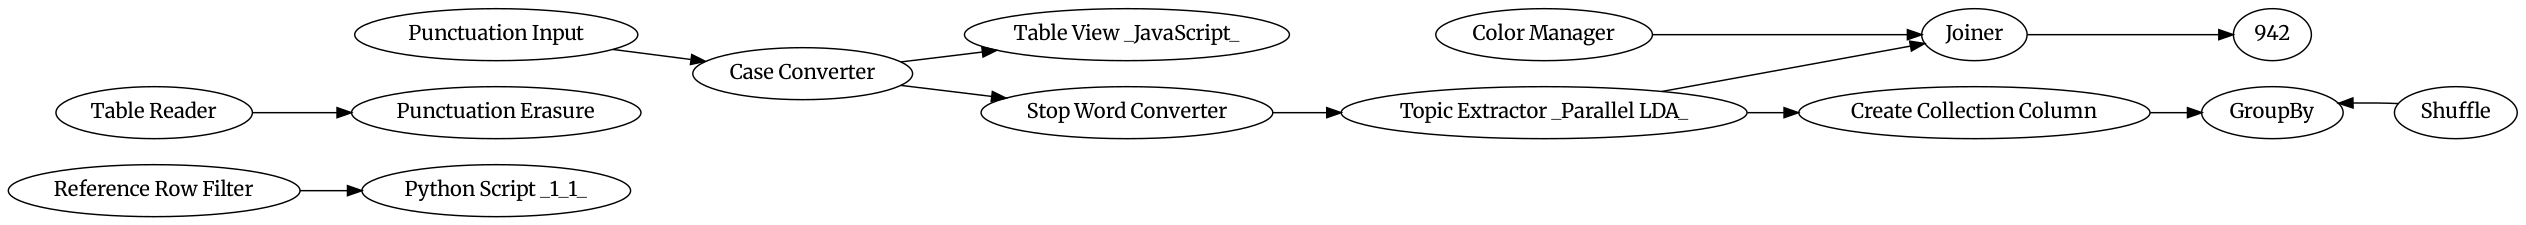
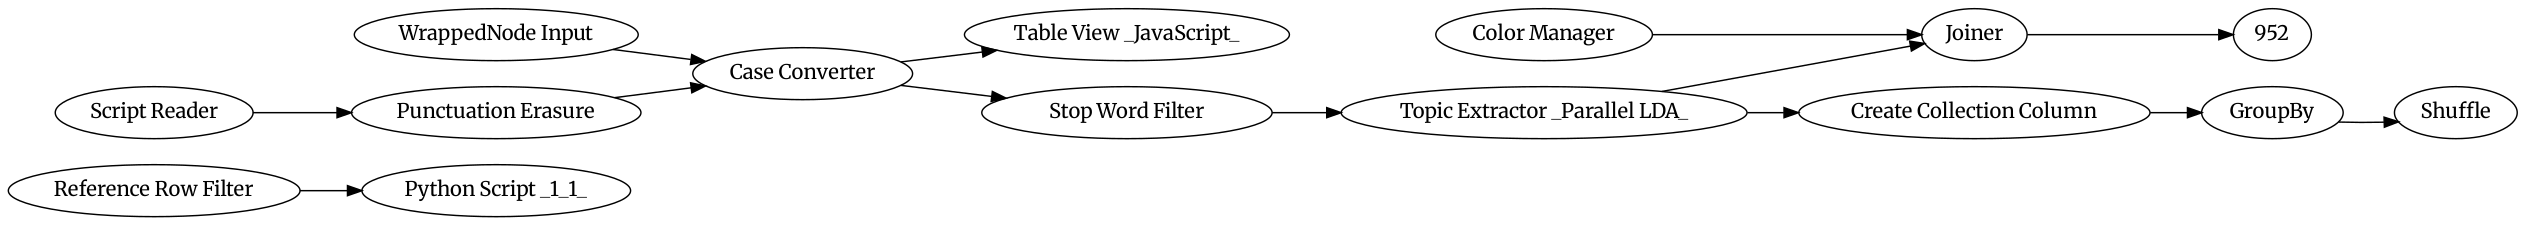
node "Punctuation Input": label "Punctuation Input" -> "WrappedNode Input"
node "942": label "942" -> "952"
edge "Punctuation Erasure" -> "Case Converter": added
edge "Shuffle" -> "GroupBy": reversed
node "Table Reader": label "Table Reader" -> "Script Reader"
node "Stop Word Converter": label "Stop Word Converter" -> "Stop Word Filter"
